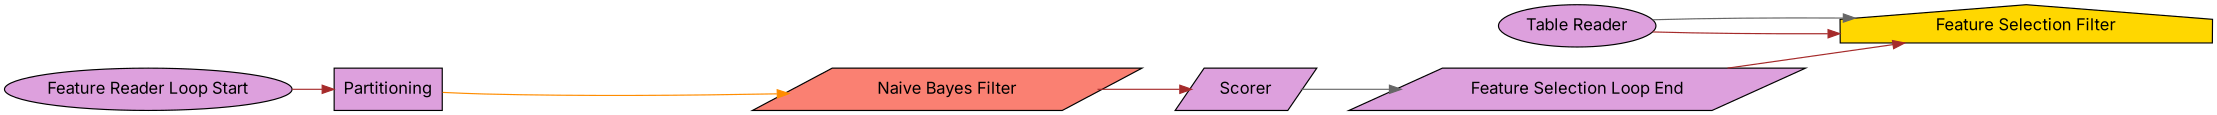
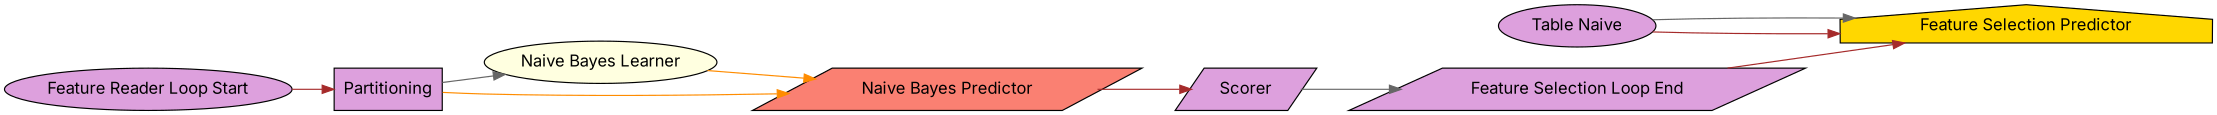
node "Table Reader": label "Table Reader" -> "Table Naive"
node "Feature Selection Filter": label "Feature Selection Filter" -> "Feature Selection Predictor"
node "Naive Bayes Learner": added
node "Naive Bayes Filter": label "Naive Bayes Filter" -> "Naive Bayes Predictor"
